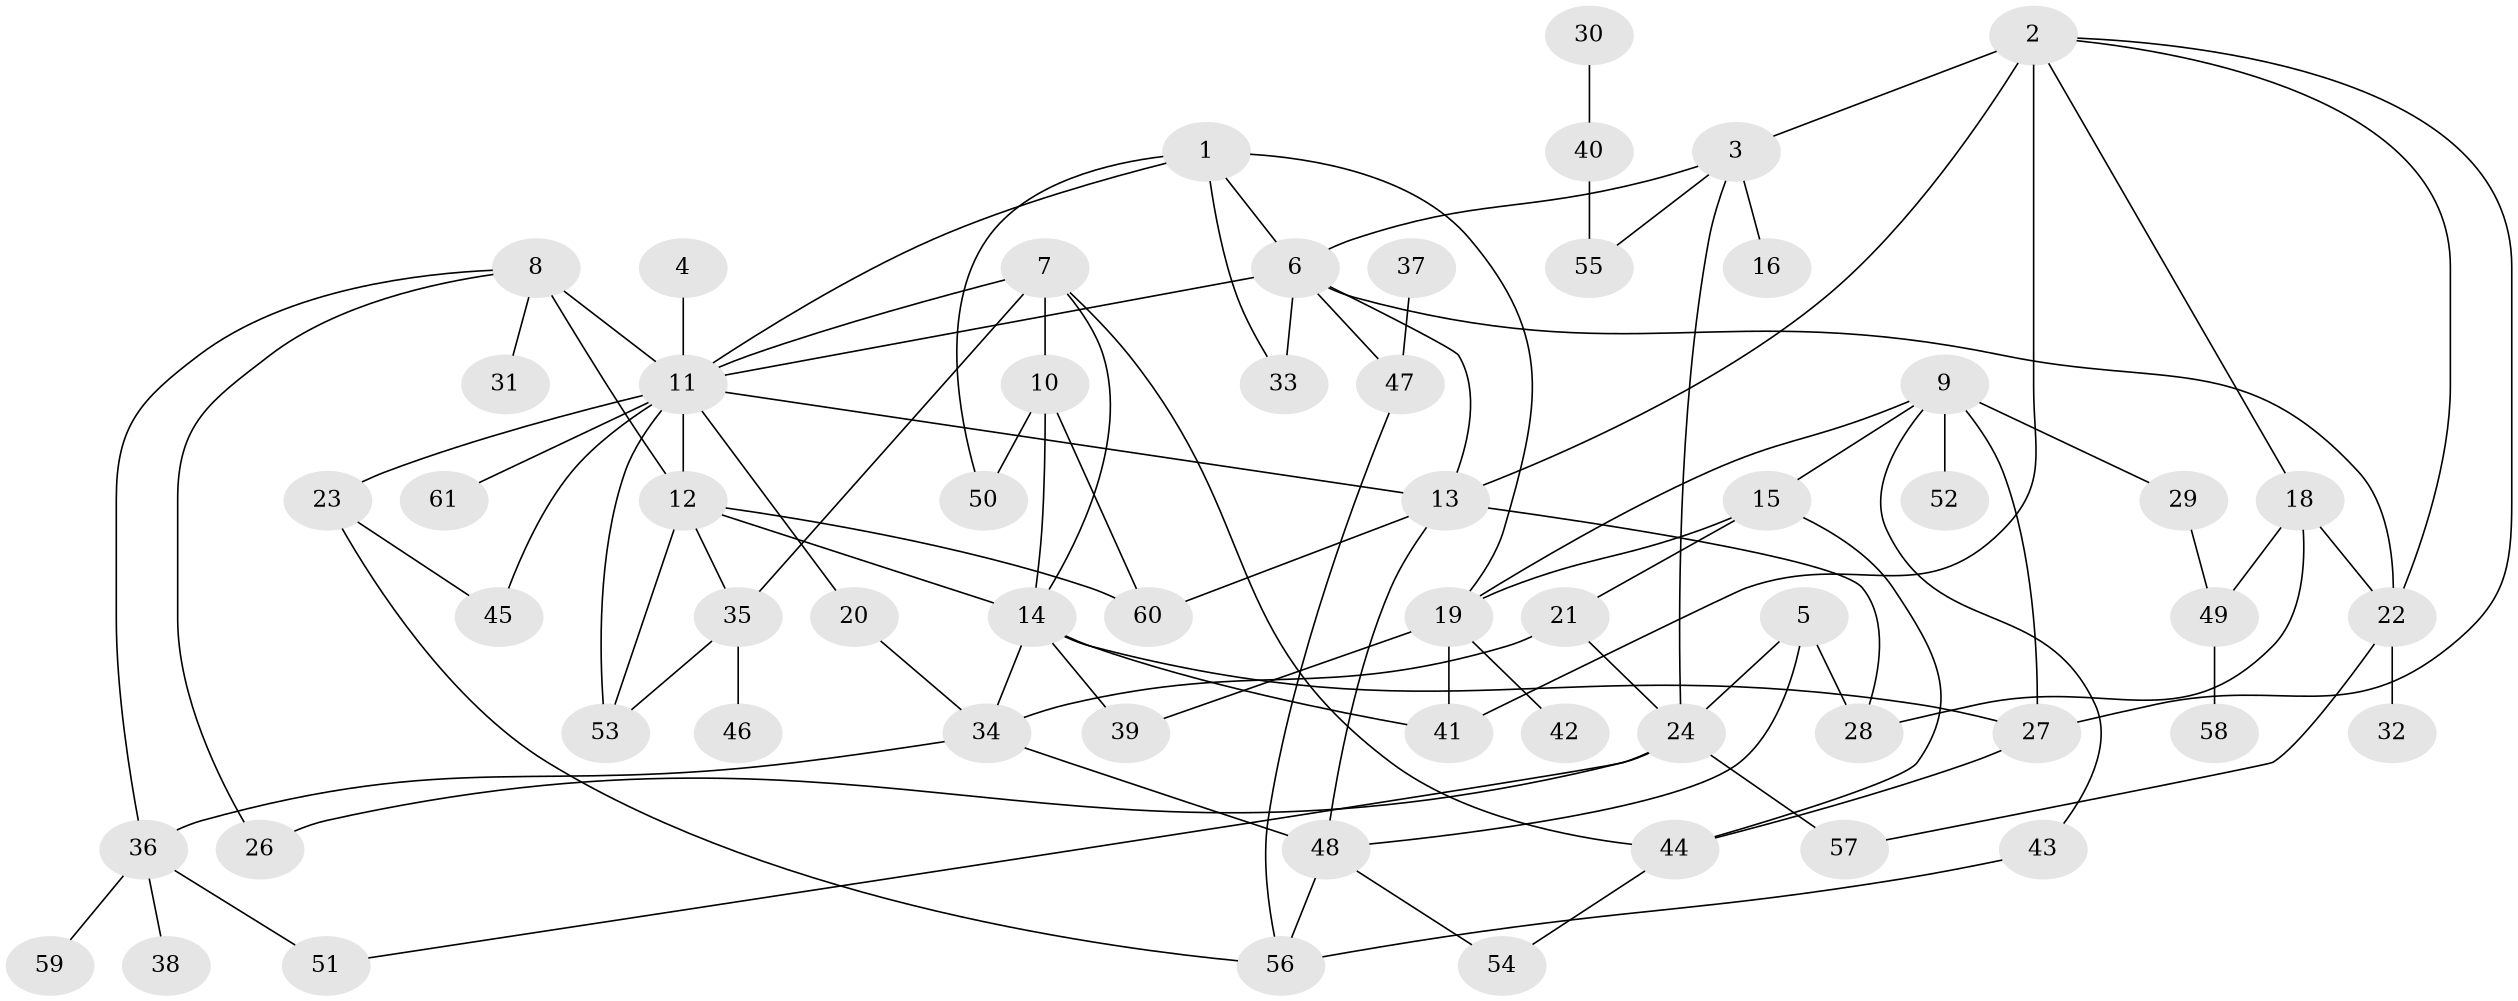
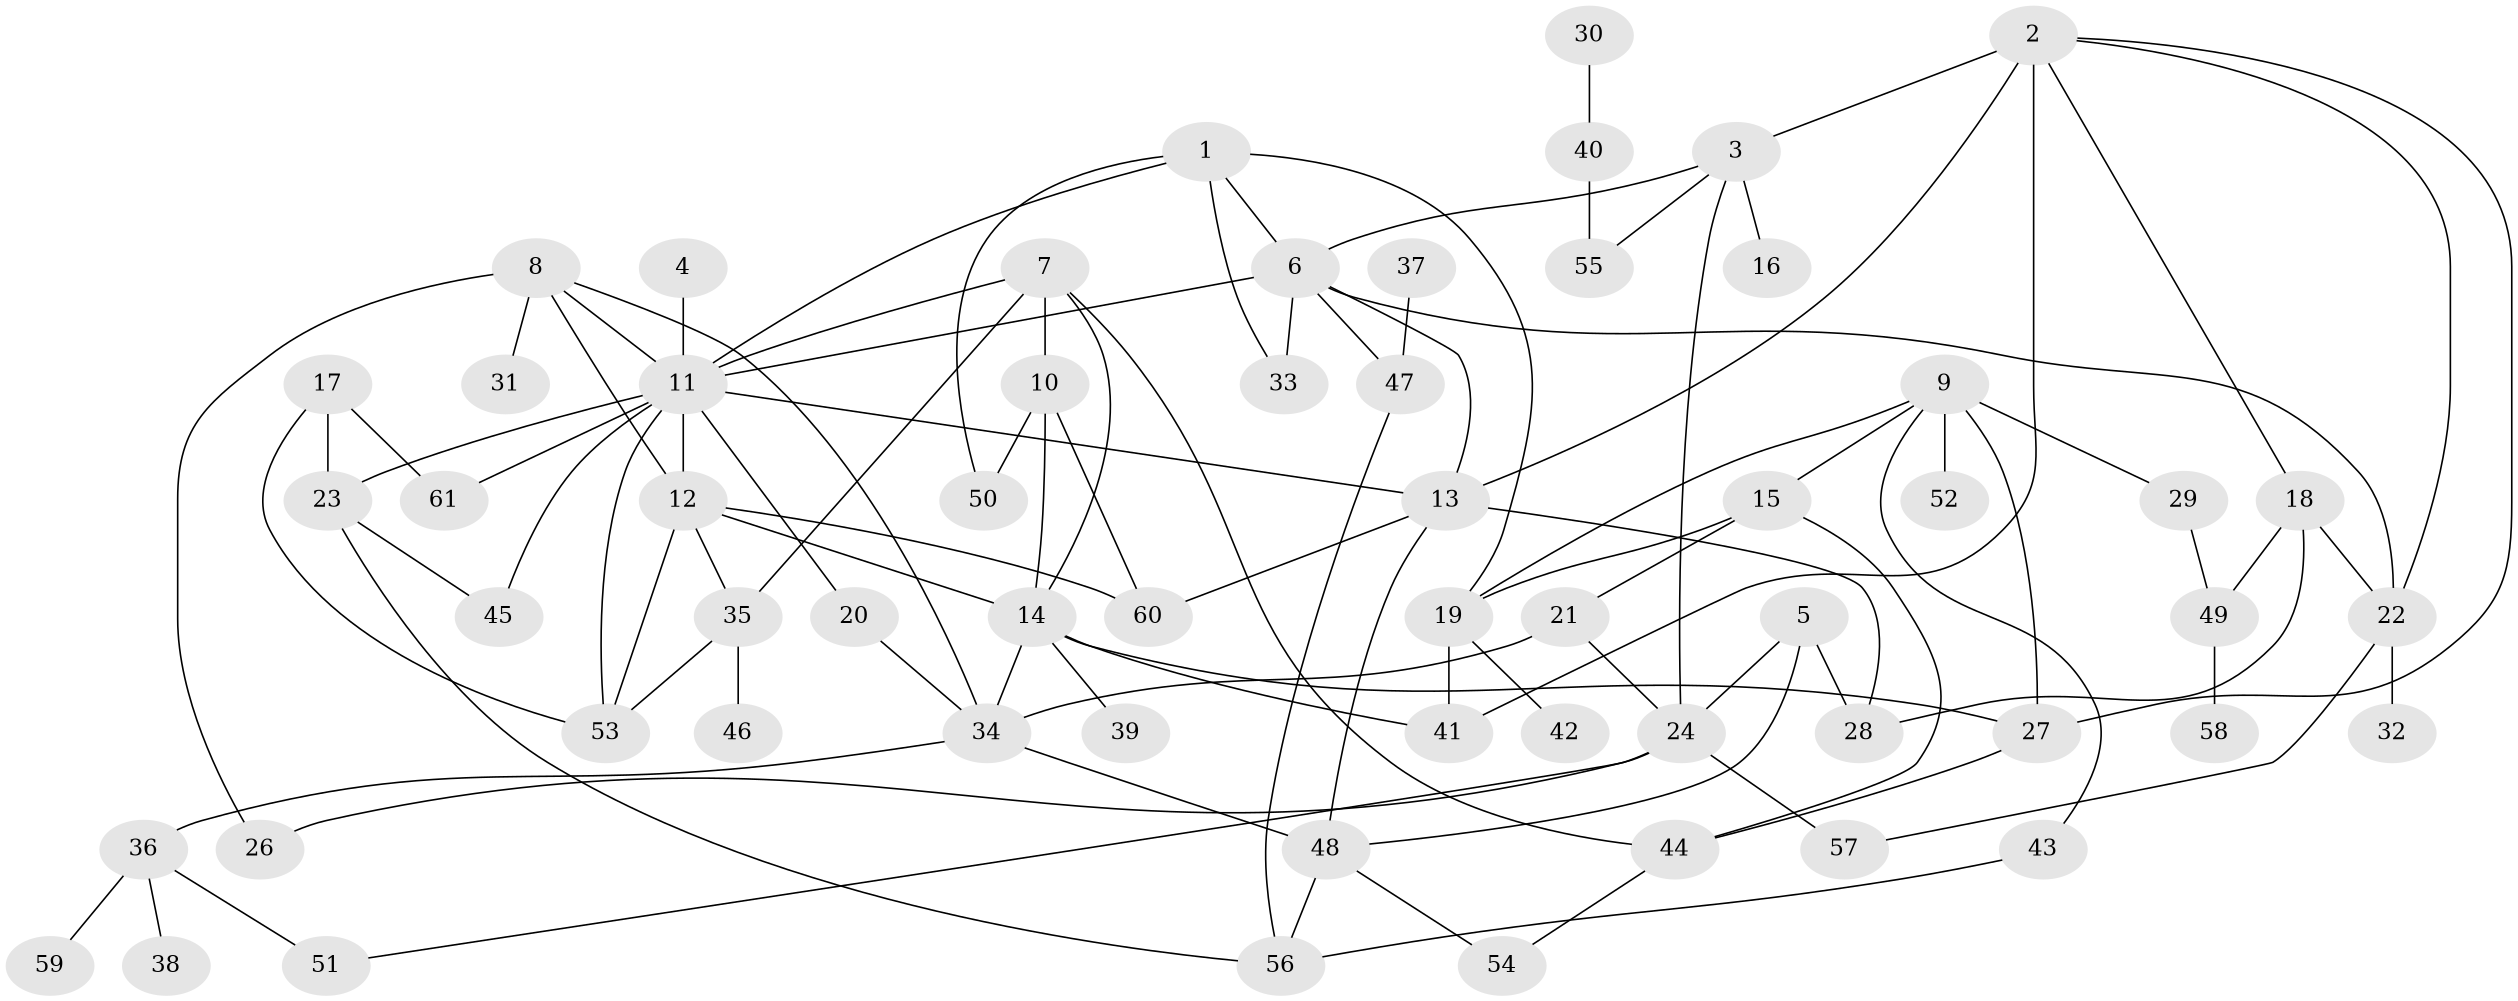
node "17": added
edge "8" -- "36": now "8" -- "34"
edge "19" -- "39": removed
